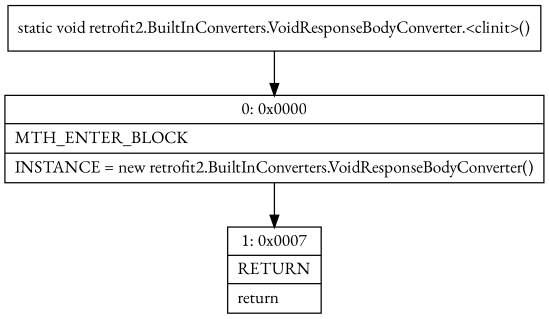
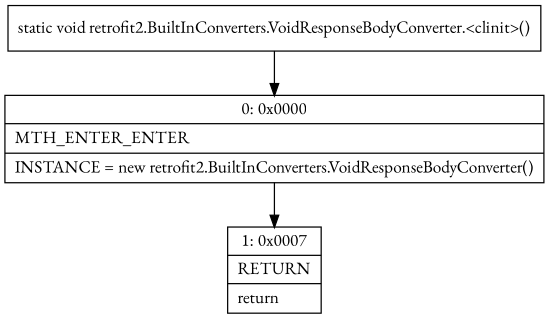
node "0: 0x0000": text "MTH_ENTER_BLOCK" -> "MTH_ENTER_ENTER"
